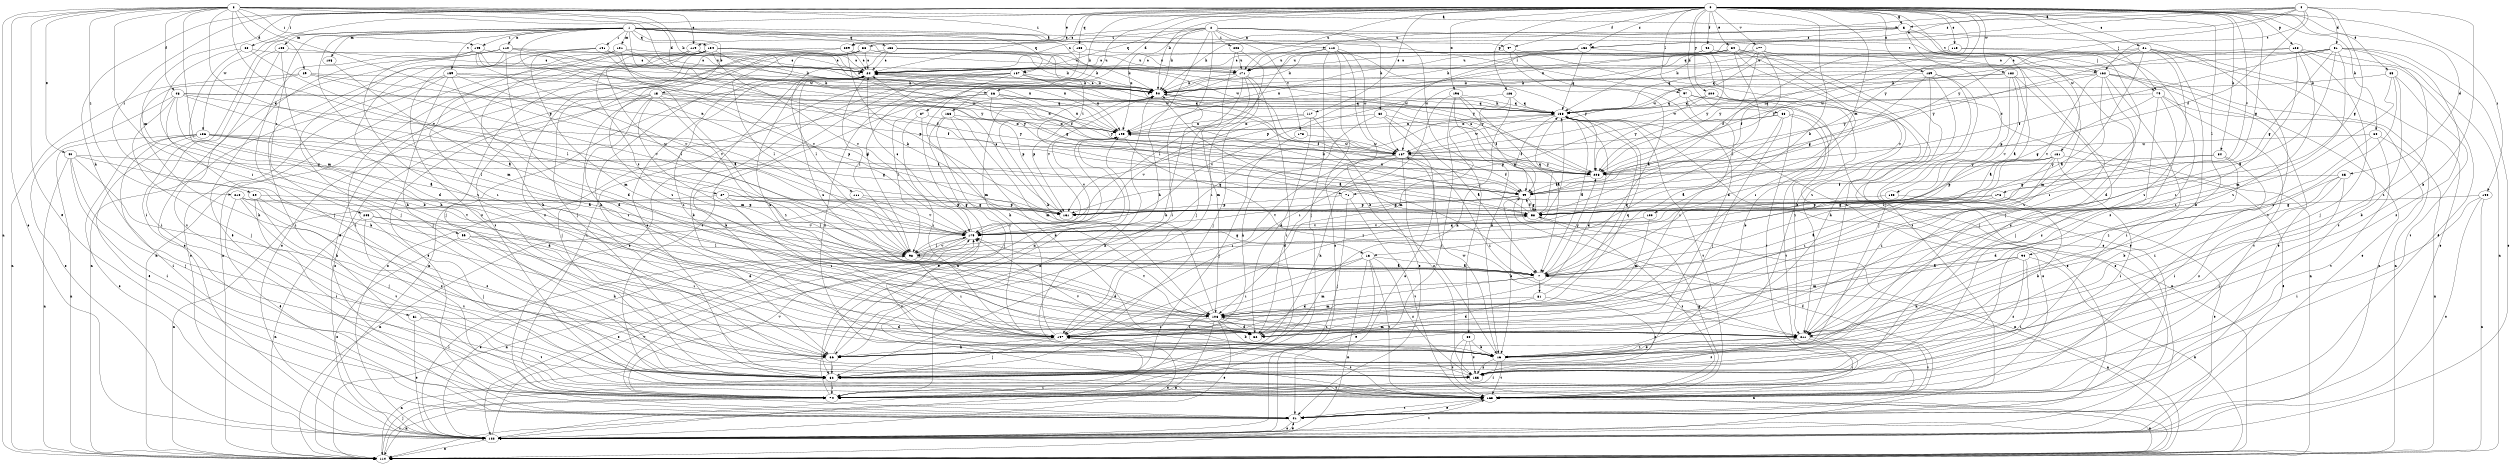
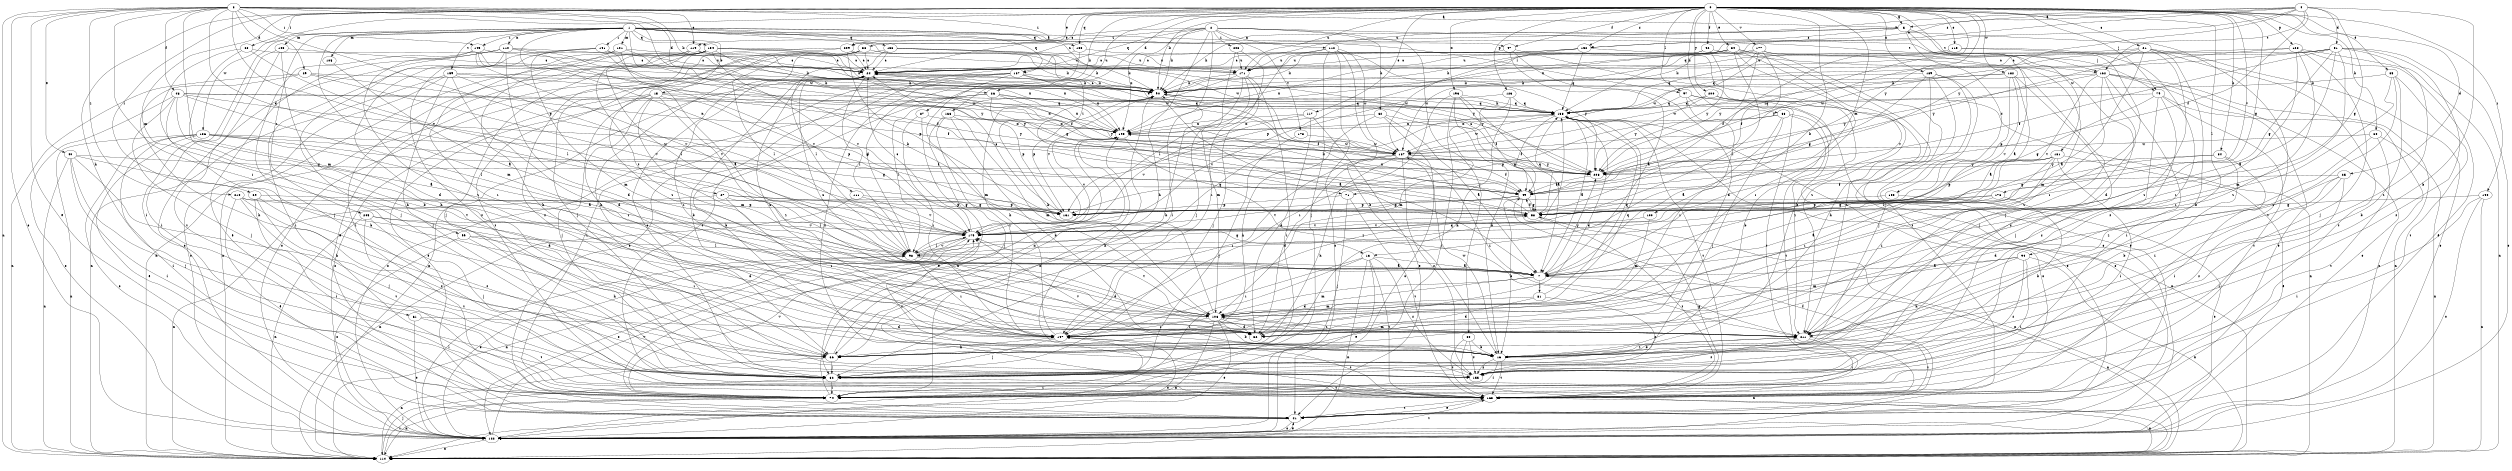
edge "1" -> "133": added, label "q"
